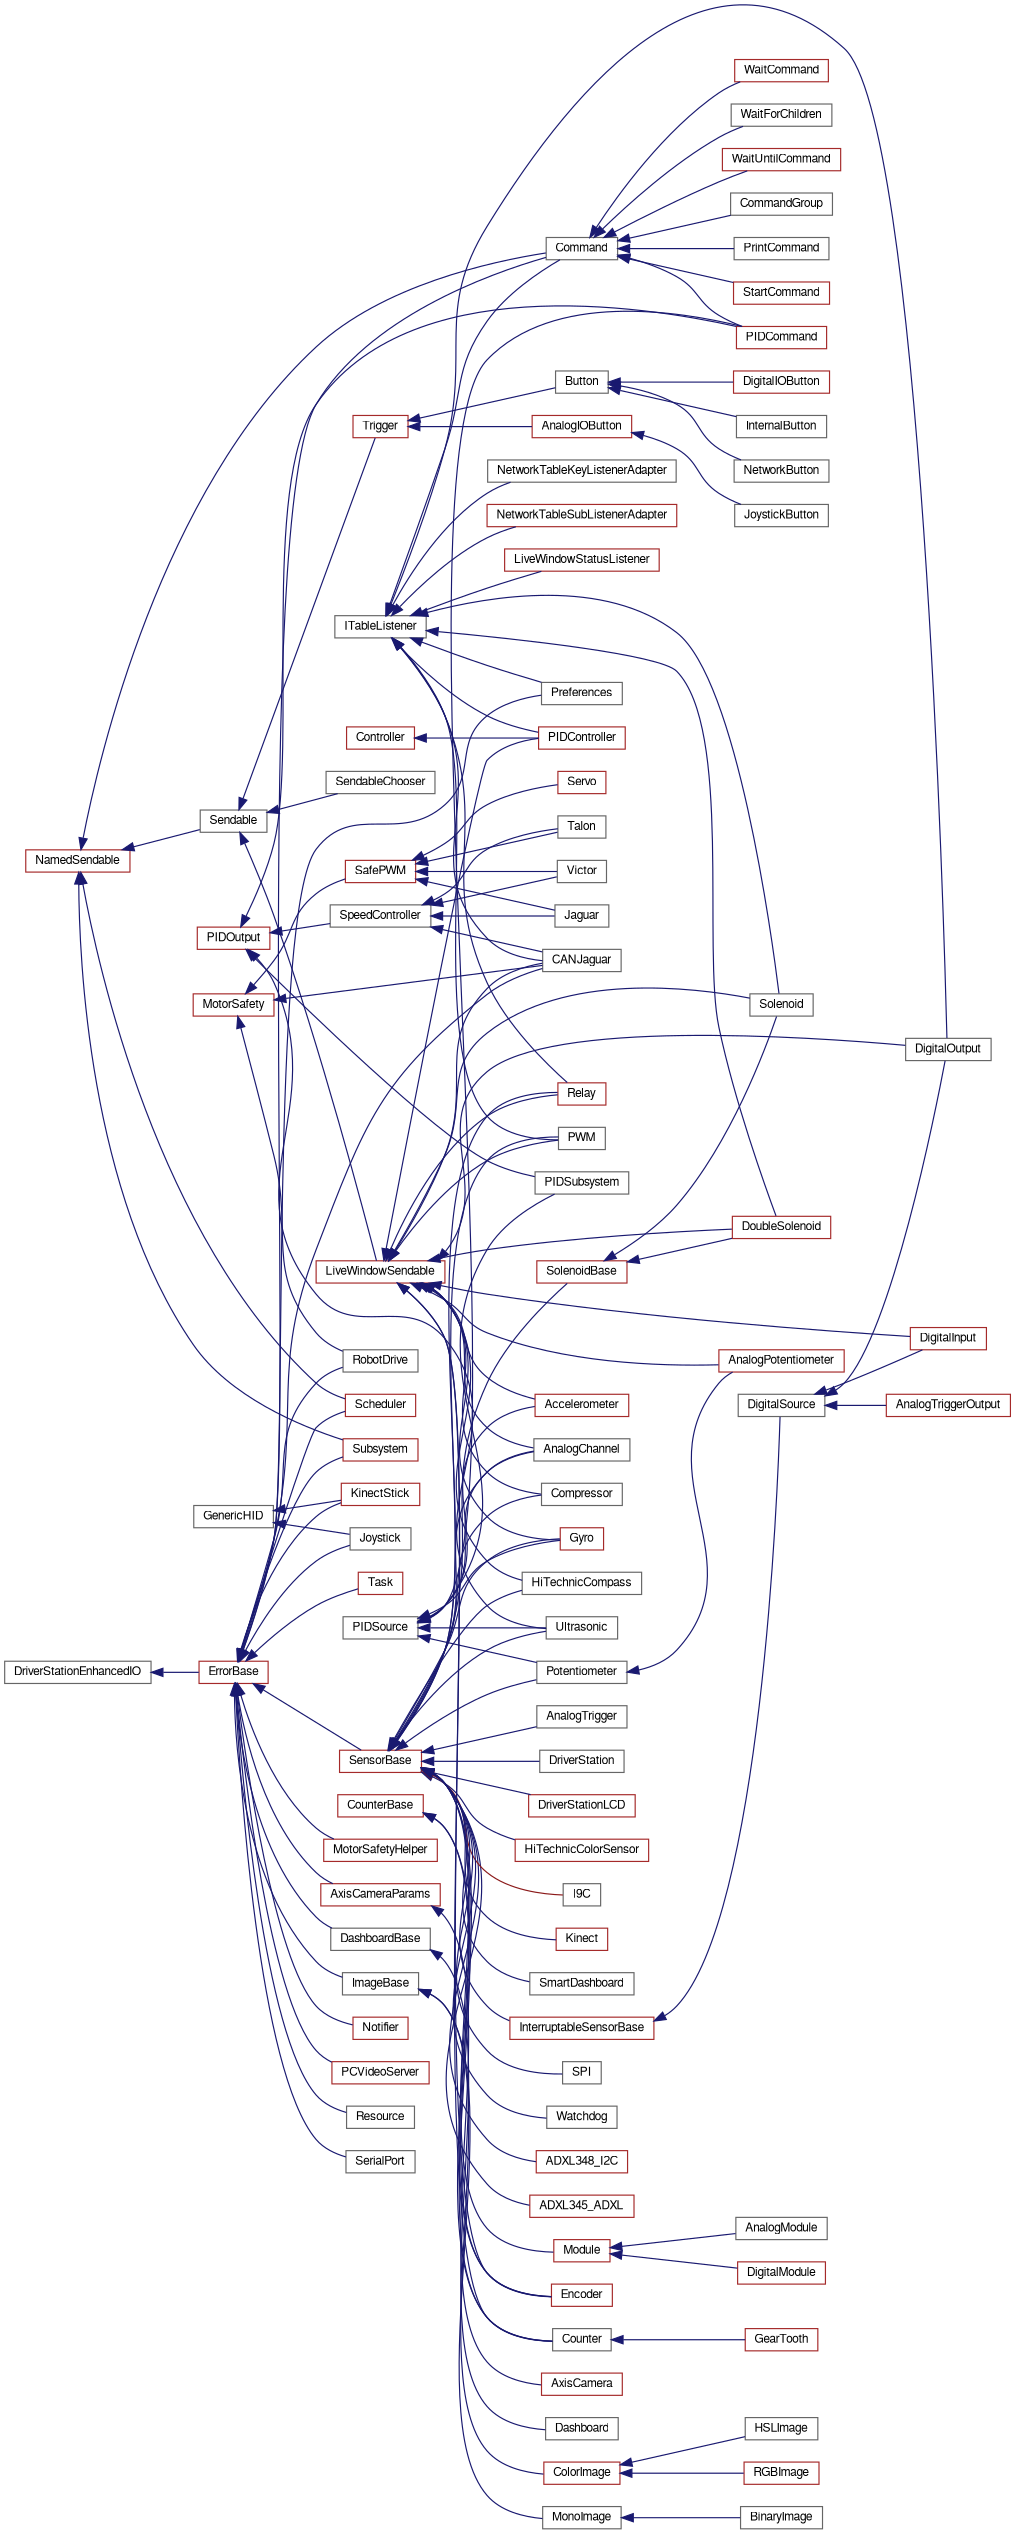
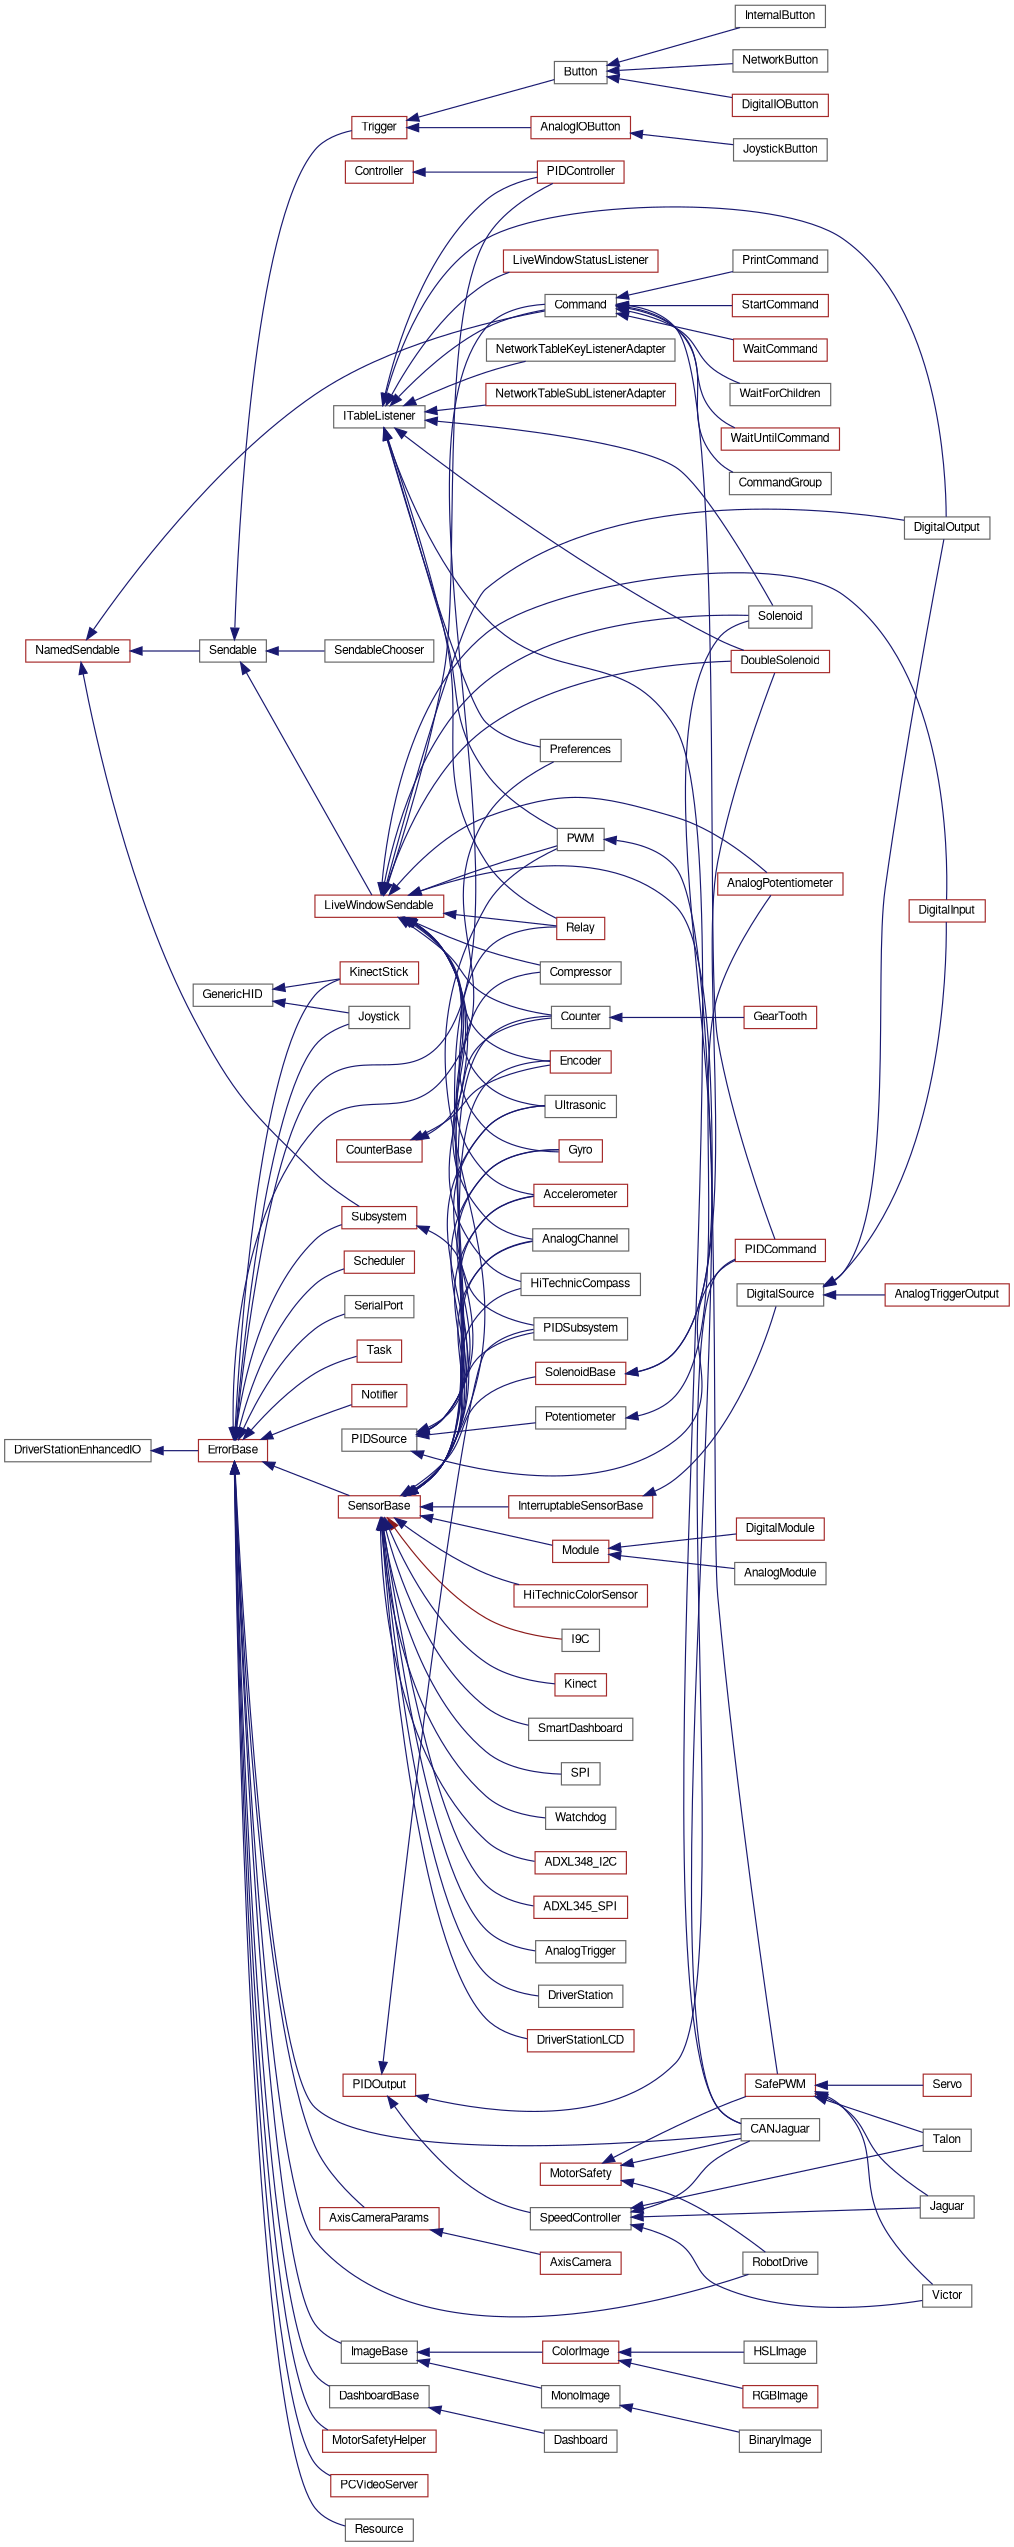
edge "Scheduler" -> "NamedSendable": removed
edge "PIDSubsystem" -> "Subsystem": added
edge "Ultrasonic" -> "PIDOutput": now "Ultrasonic" -> "LiveWindowSendable"
edge "SafePWM" -> "PWM": added
edge "Potentiometer" -> "SensorBase": now "Accelerometer" -> "SensorBase"
node "ADXL345_ADXL": label "ADXL345_ADXL" -> "ADXL345_SPI"
